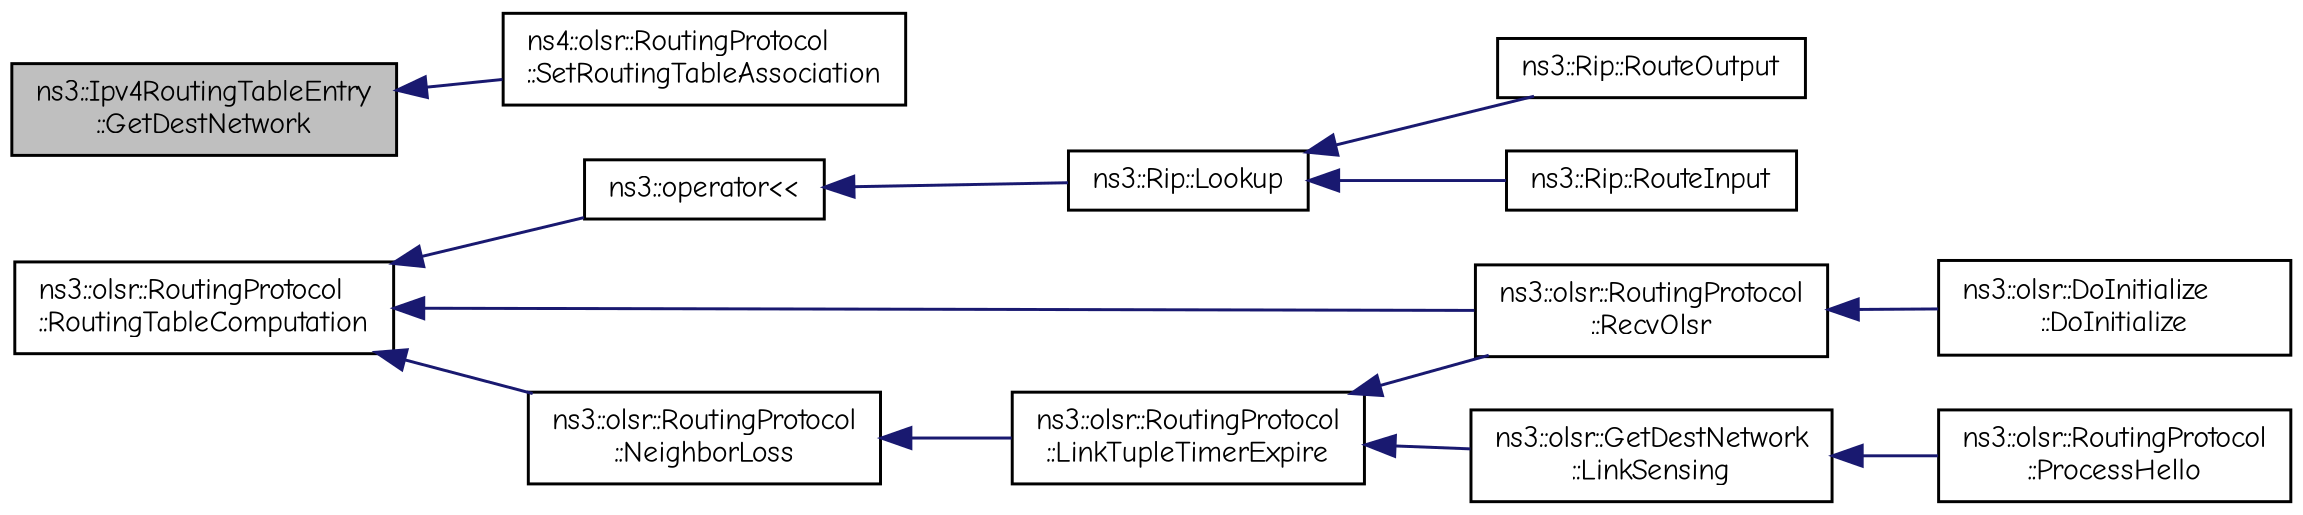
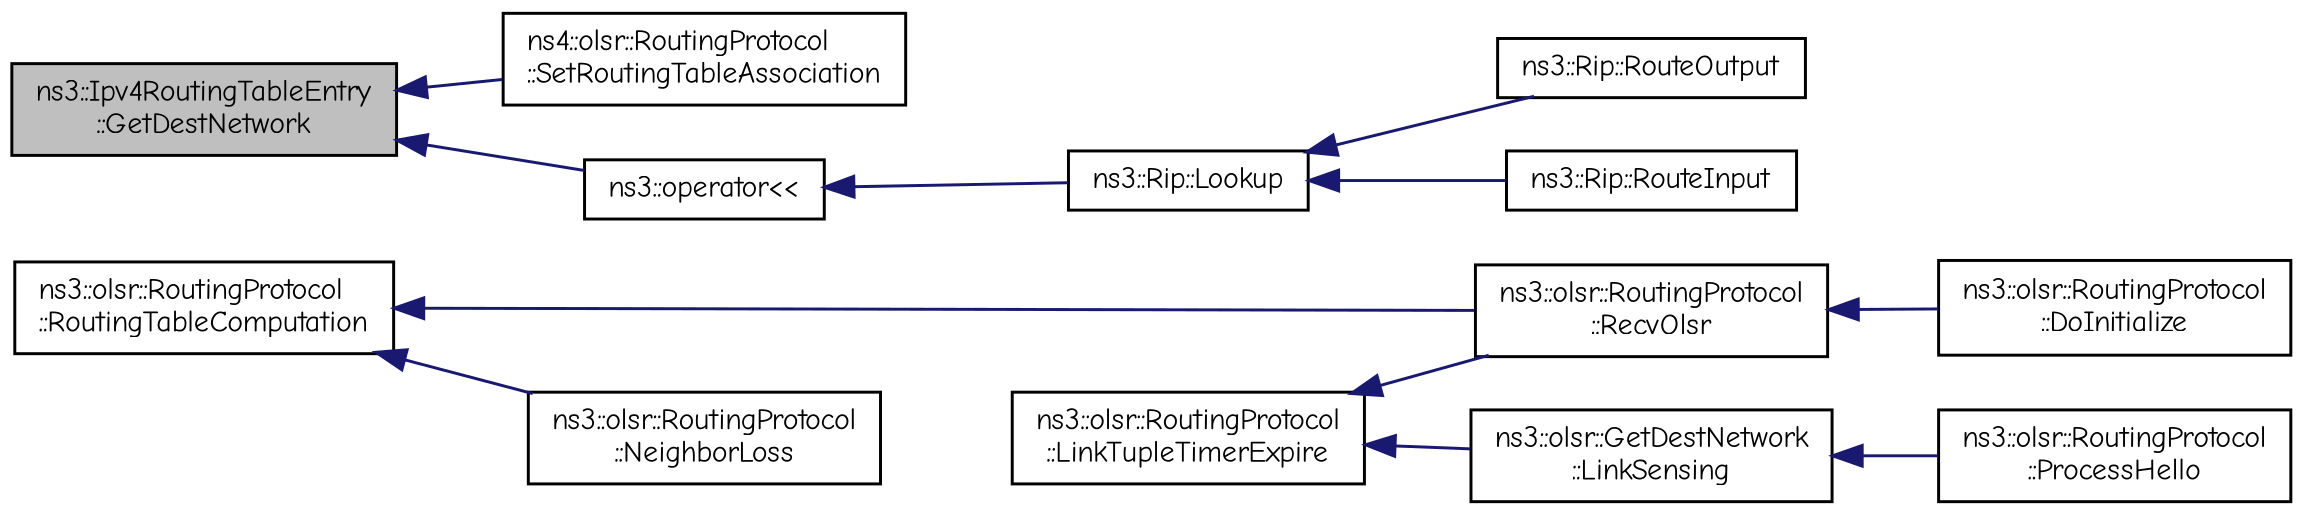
edge "ns3::operator<<" -> "ns3::olsr::RoutingProtocol ::RoutingTableComputation": now "ns3::operator<<" -> "ns3::Ipv4RoutingTableEntry ::GetDestNetwork"
node "ns3::olsr::DoInitialize ::DoInitialize": label "ns3::olsr::DoInitialize ::DoInitialize" -> "ns3::olsr::RoutingProtocol ::DoInitialize"
edge "ns3::olsr::RoutingProtocol ::LinkTupleTimerExpire" -> "ns3::olsr::RoutingProtocol ::NeighborLoss": removed
